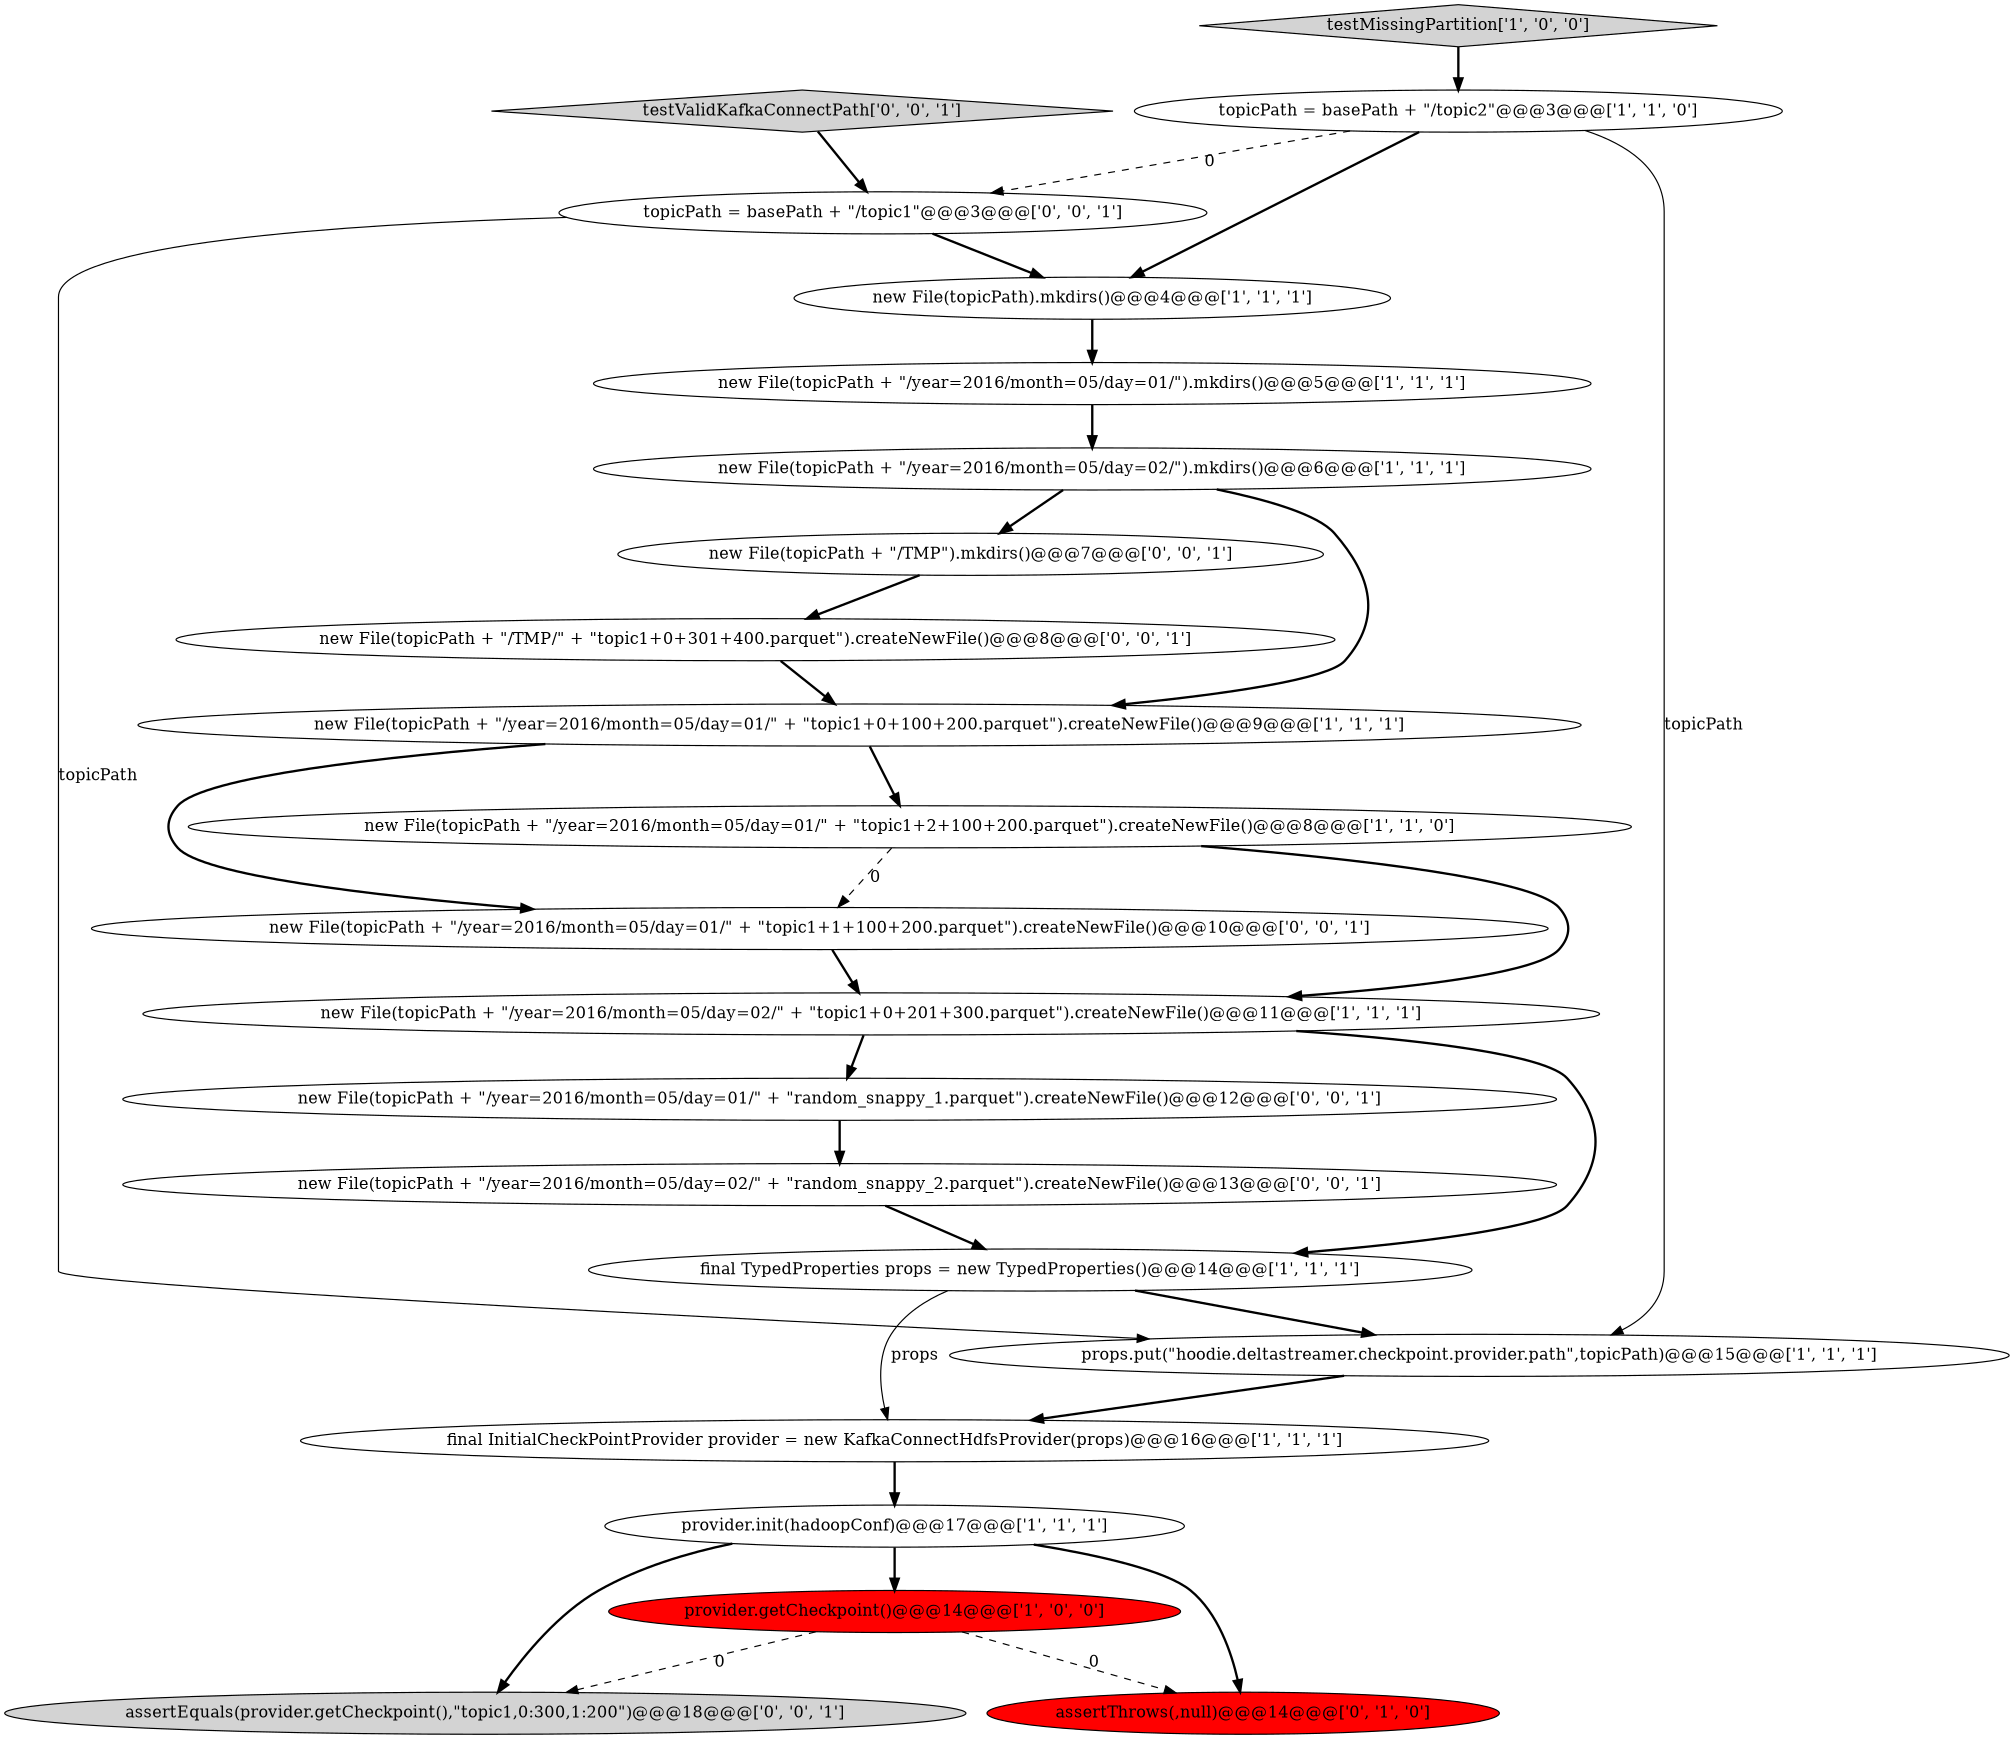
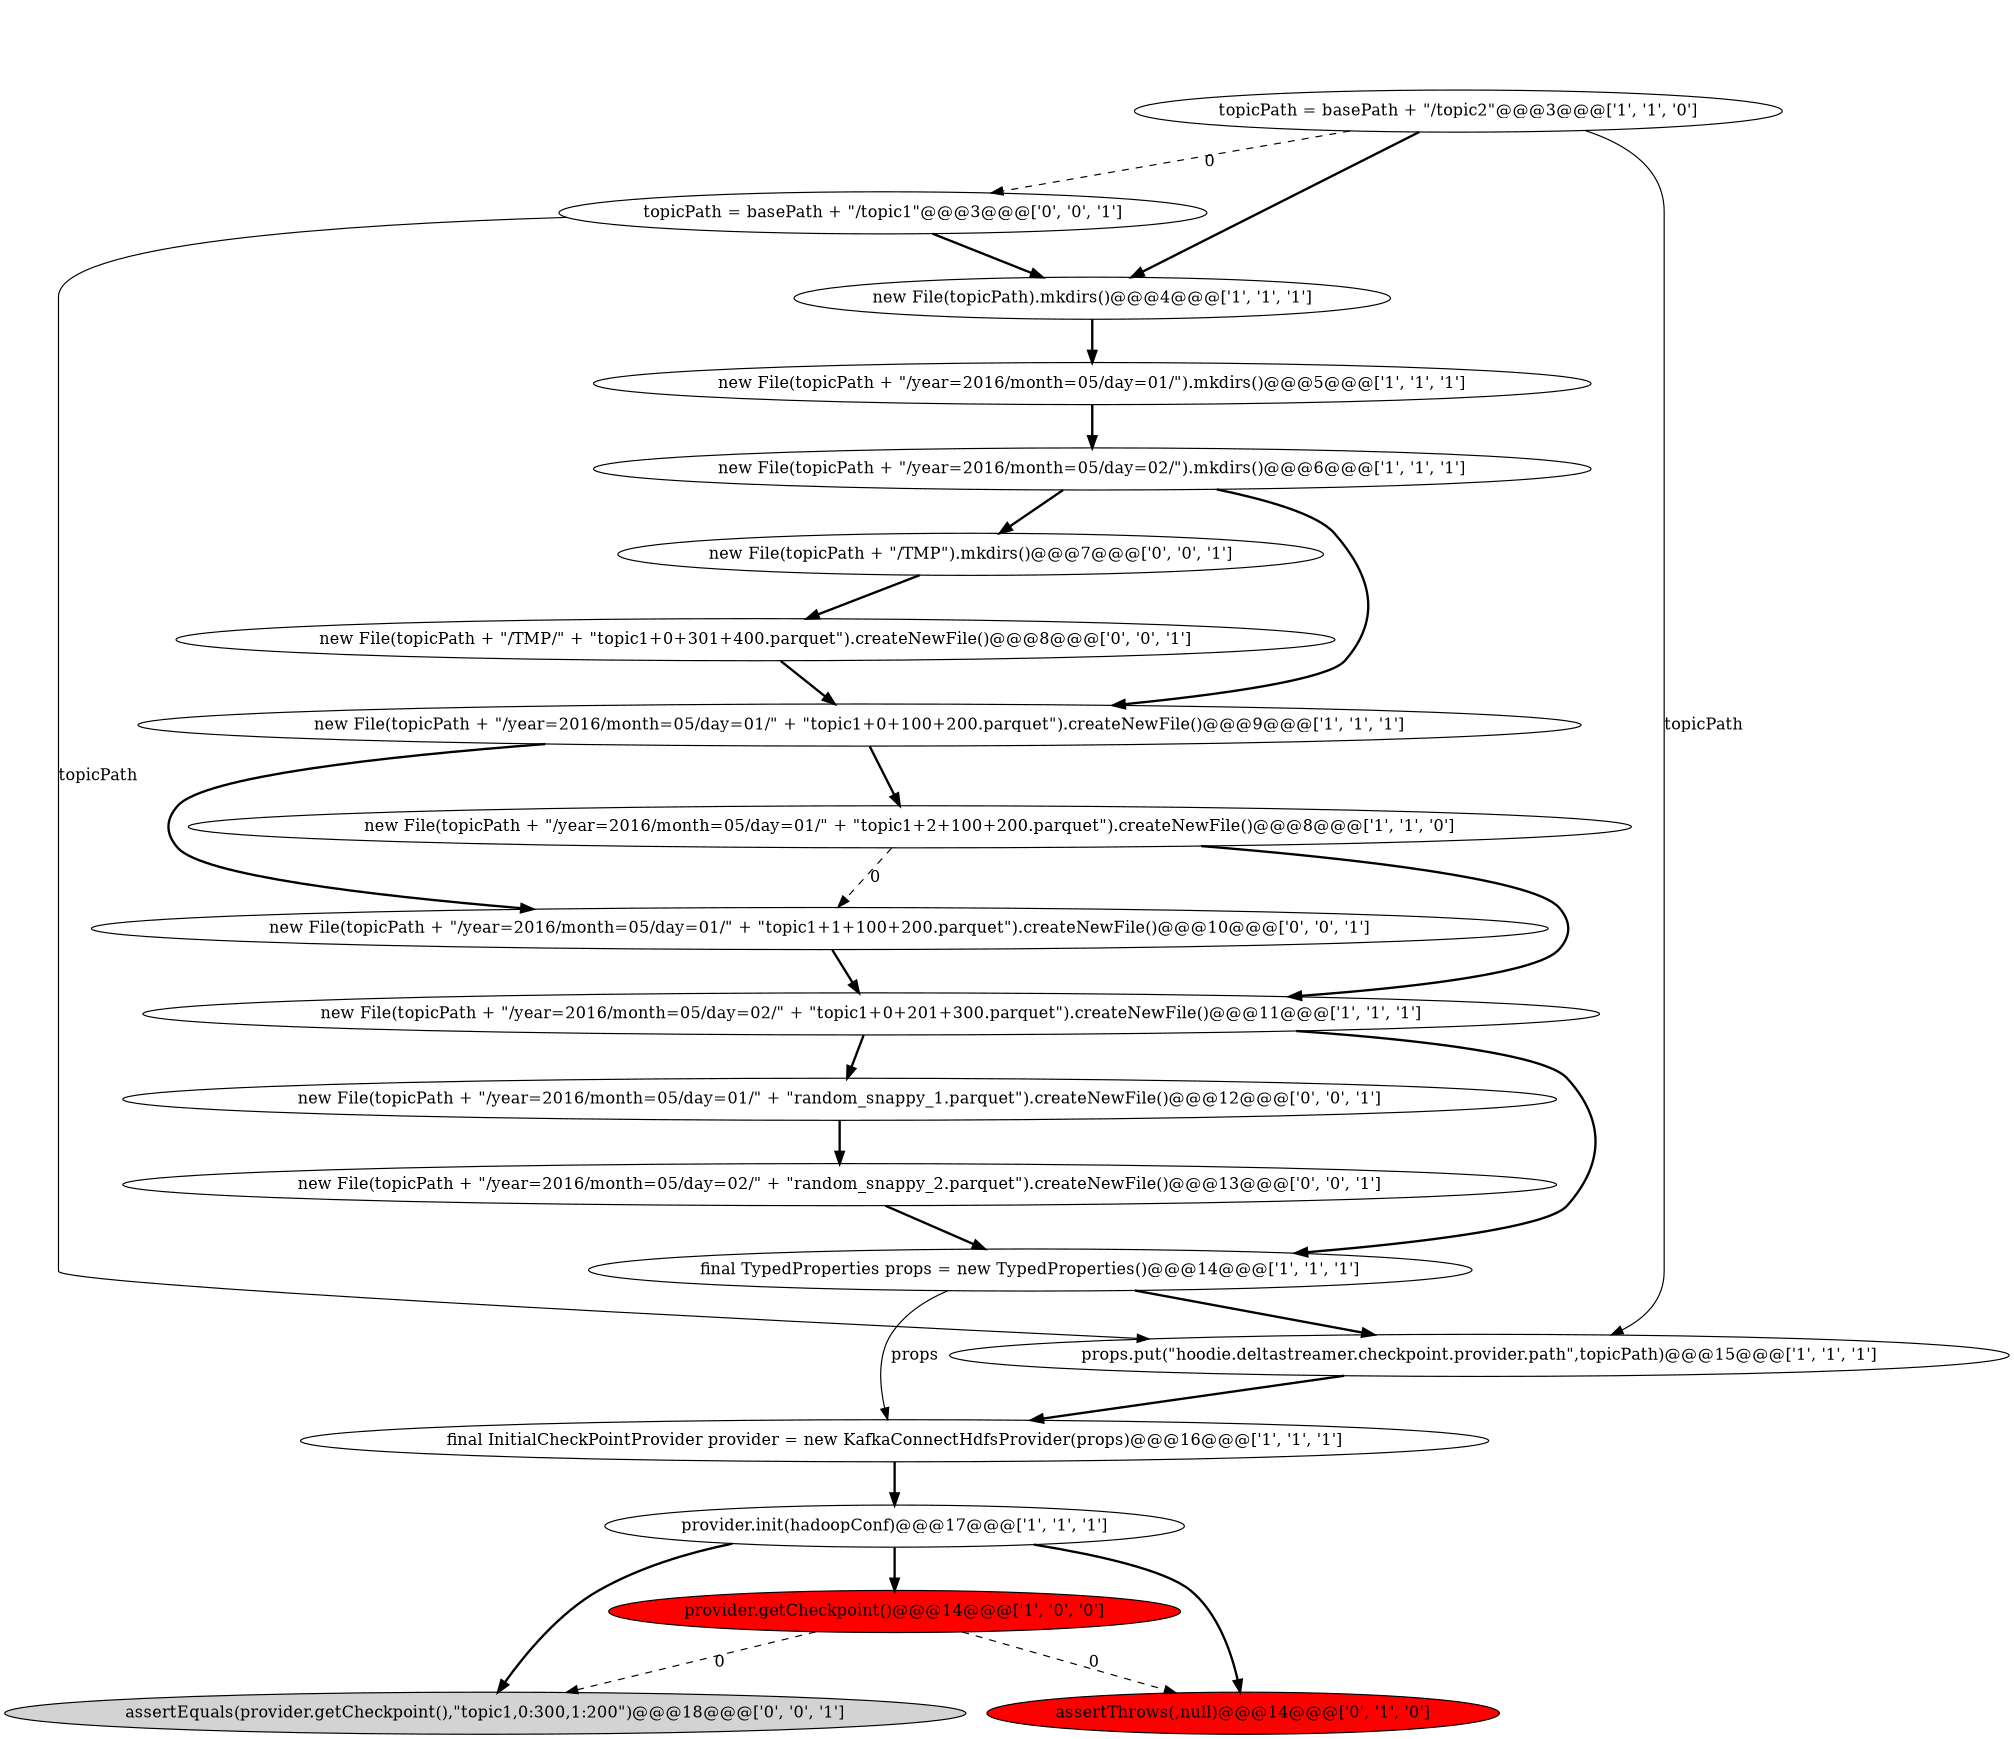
node "testMissingPartition['1', '0', '0']": removed
node "testValidKafkaConnectPath['0', '0', '1']": removed
